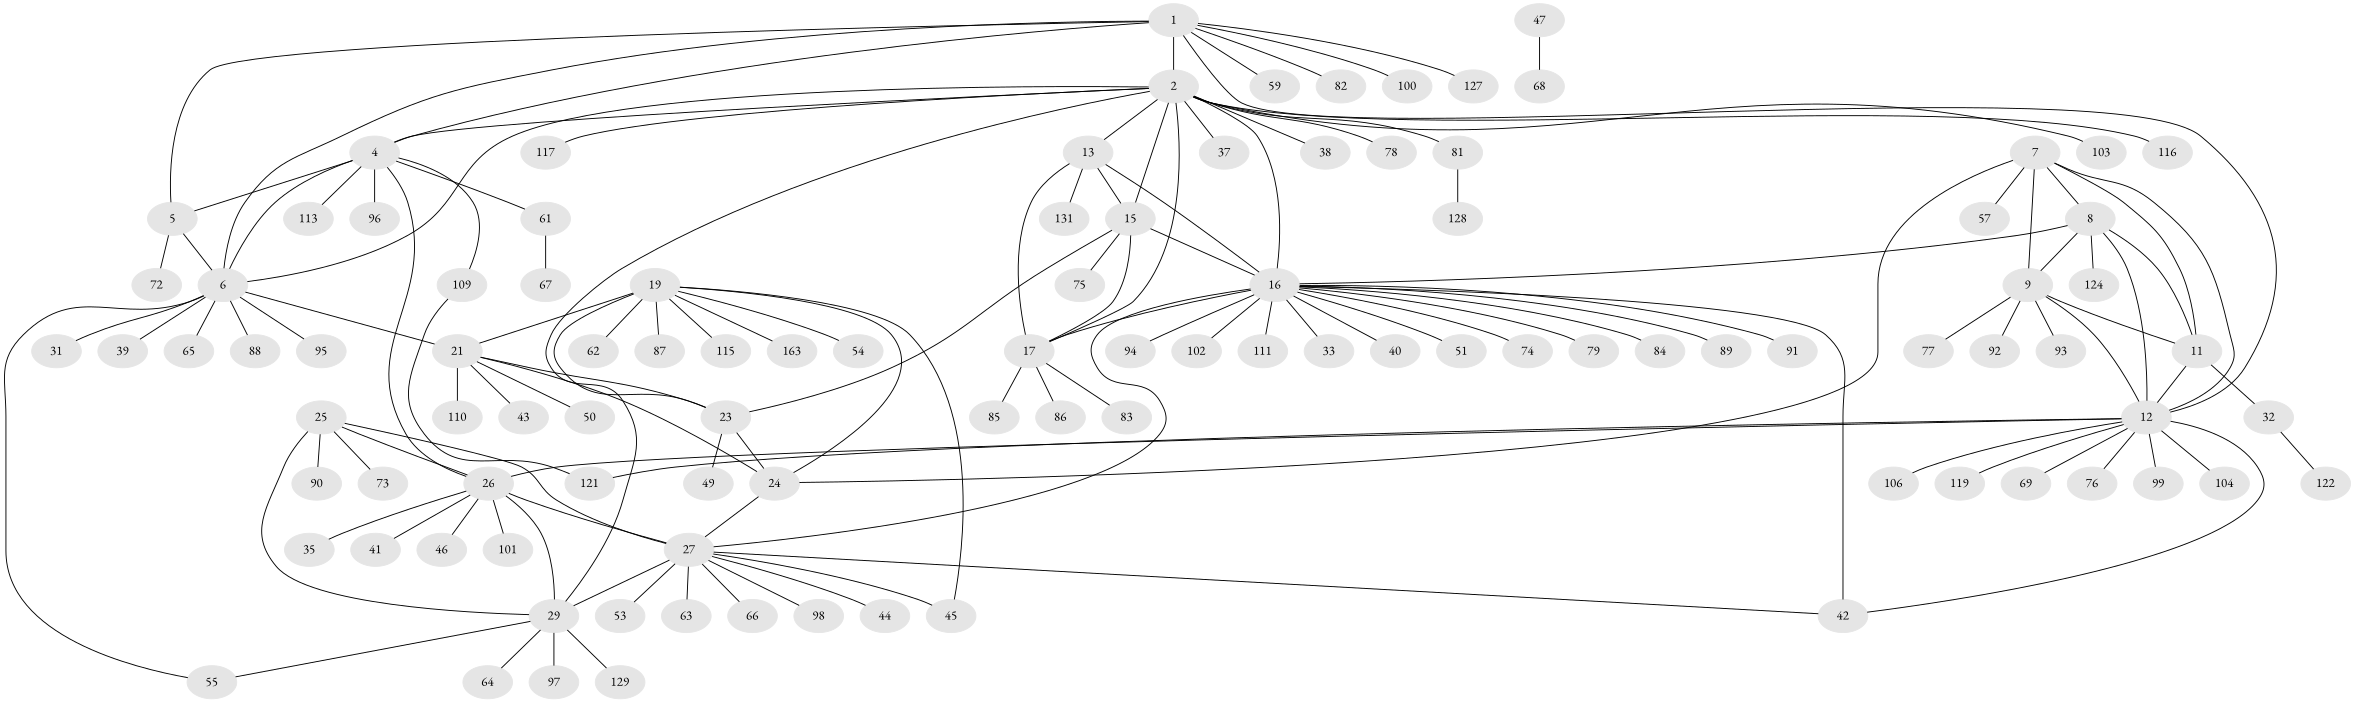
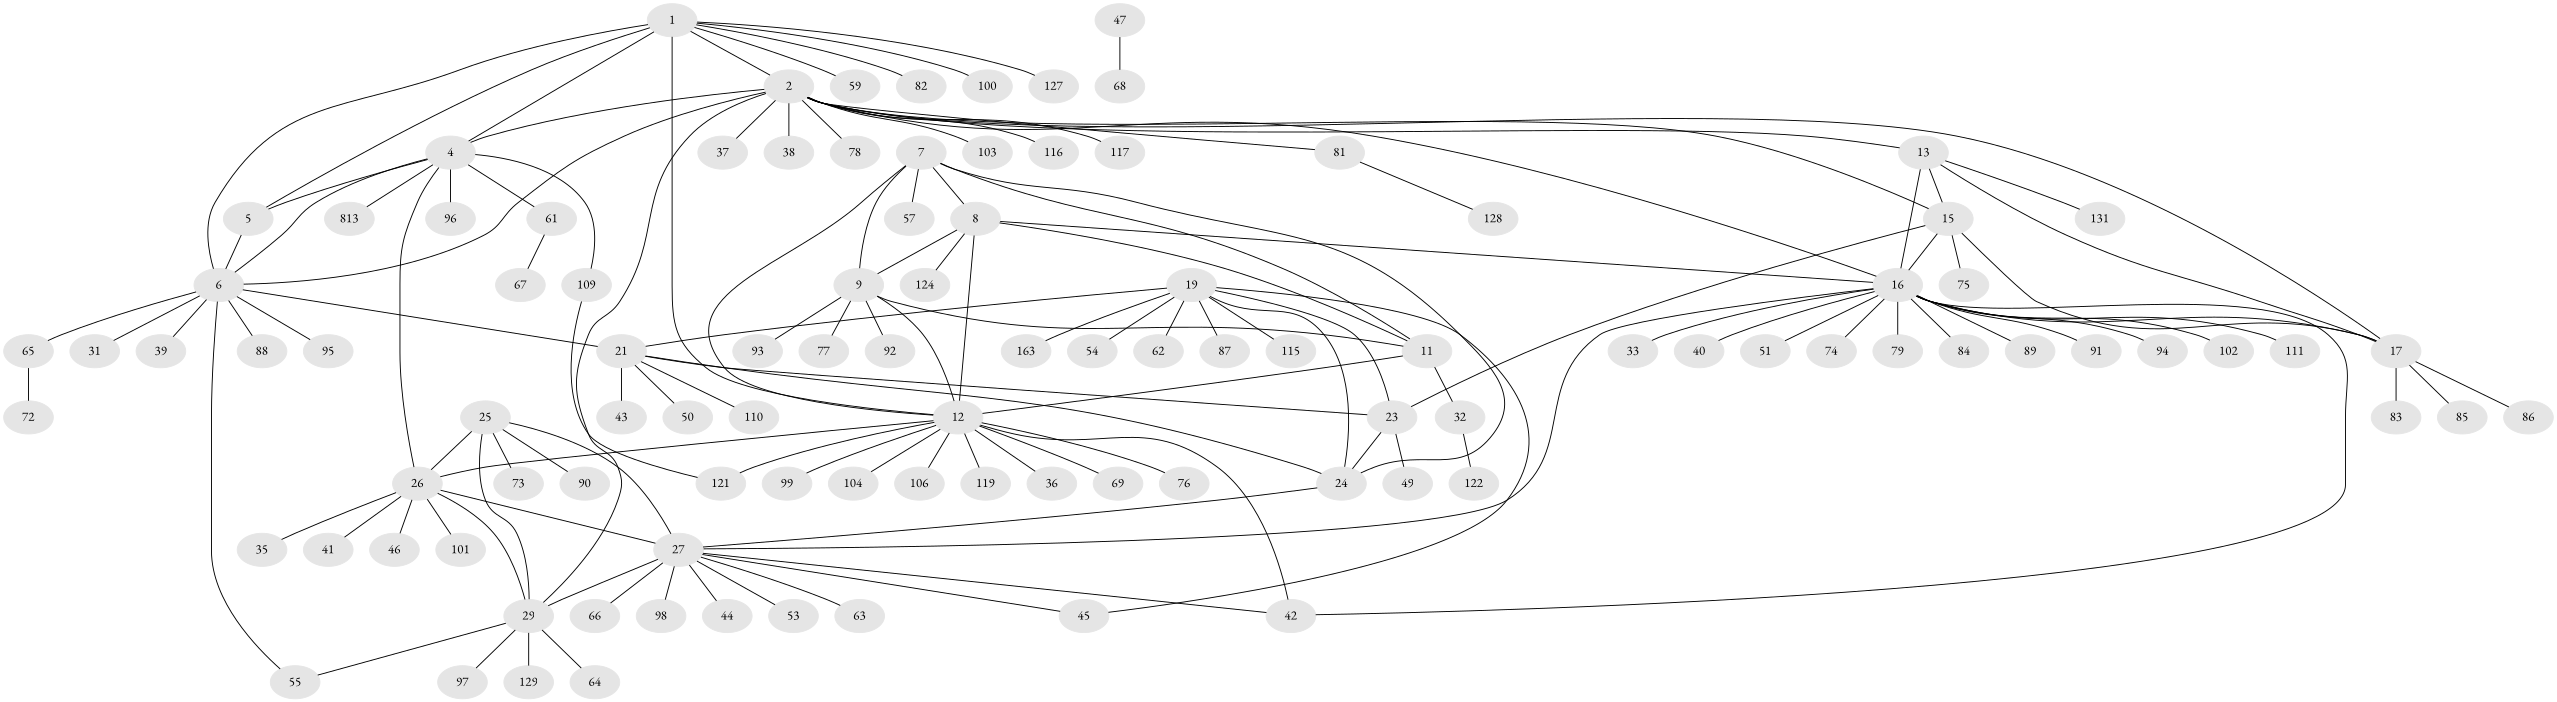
node "113": label "113" -> "813"
edge "5" -- "72": now "65" -- "72"
node "36": added
